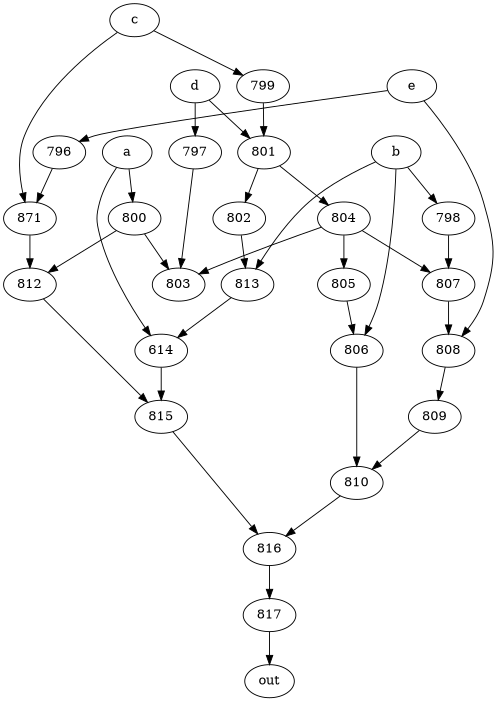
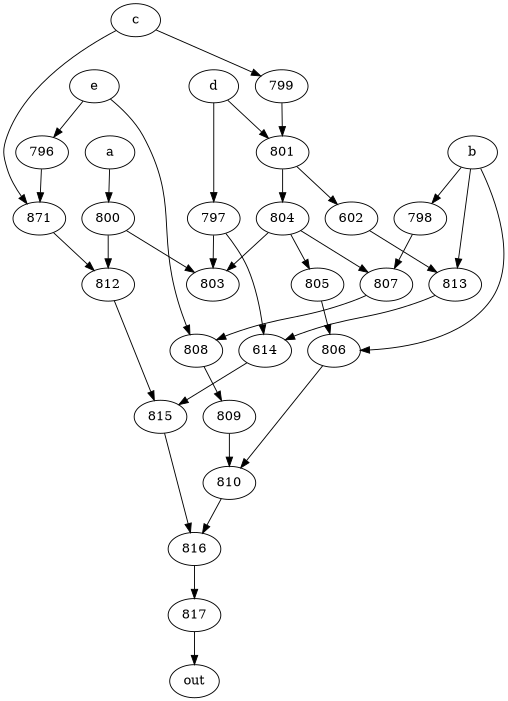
node "802": label "802" -> "602"
edge "a" -> "614": now "797" -> "614"
